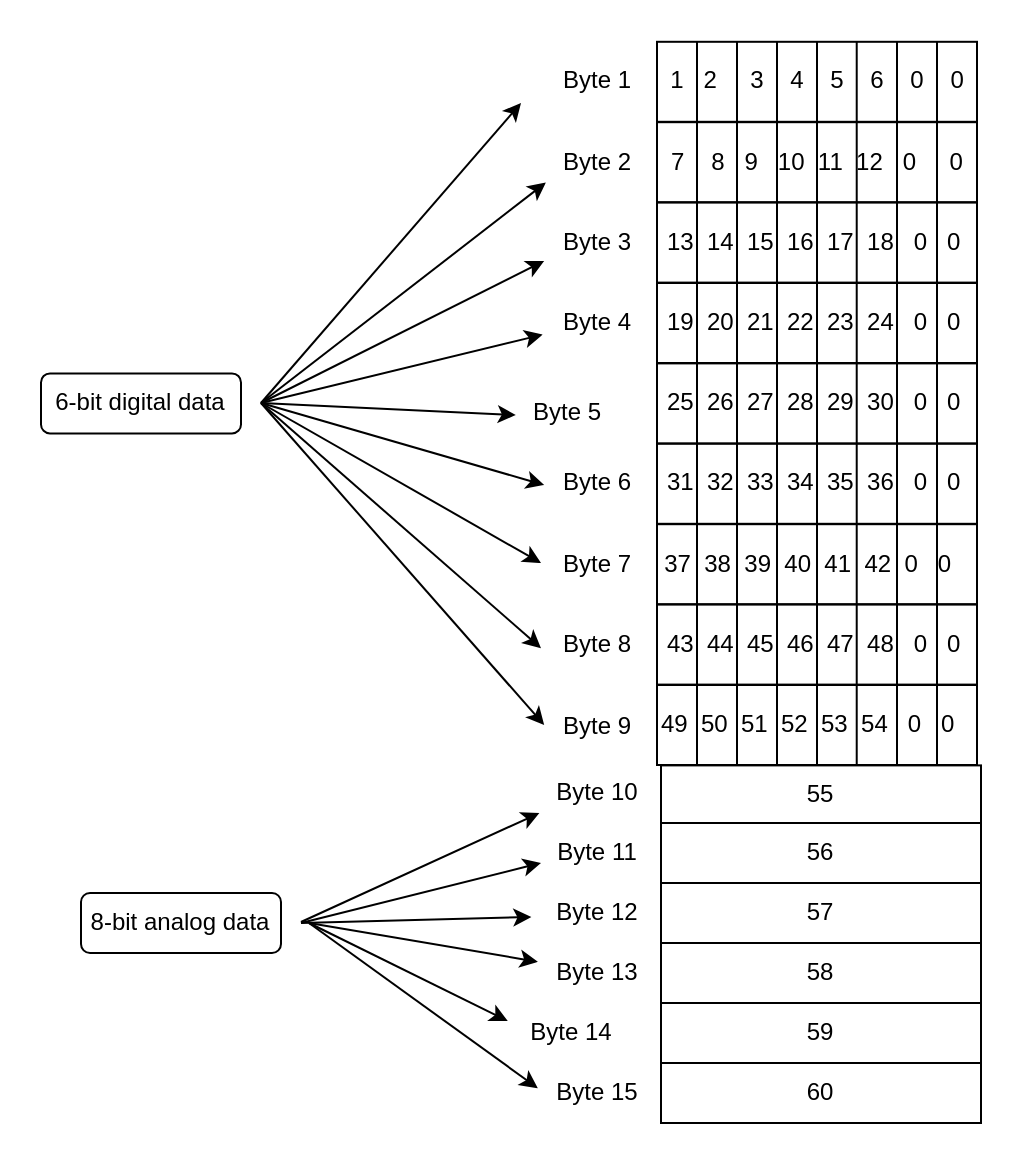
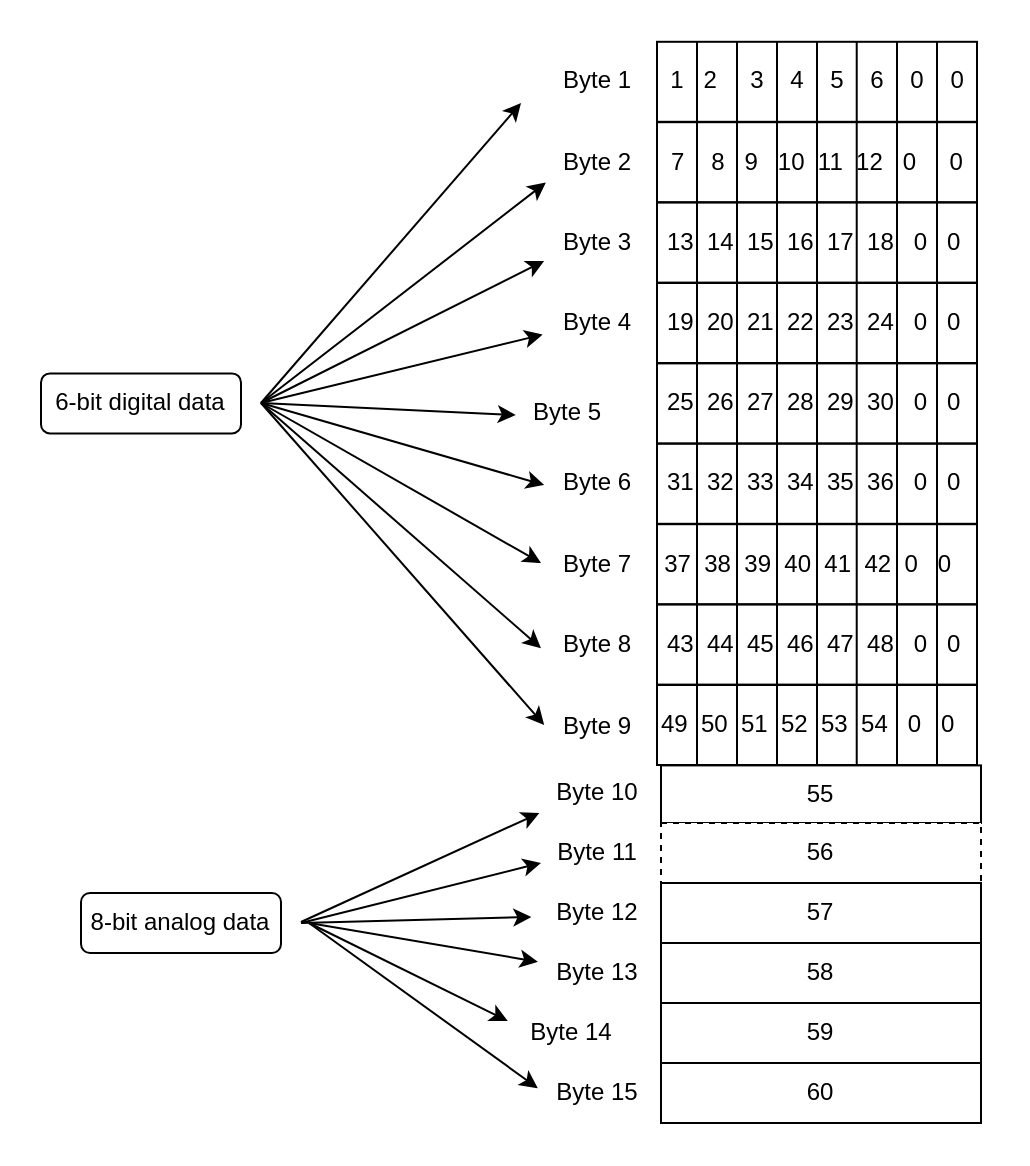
node "56": style solid -> dashed
